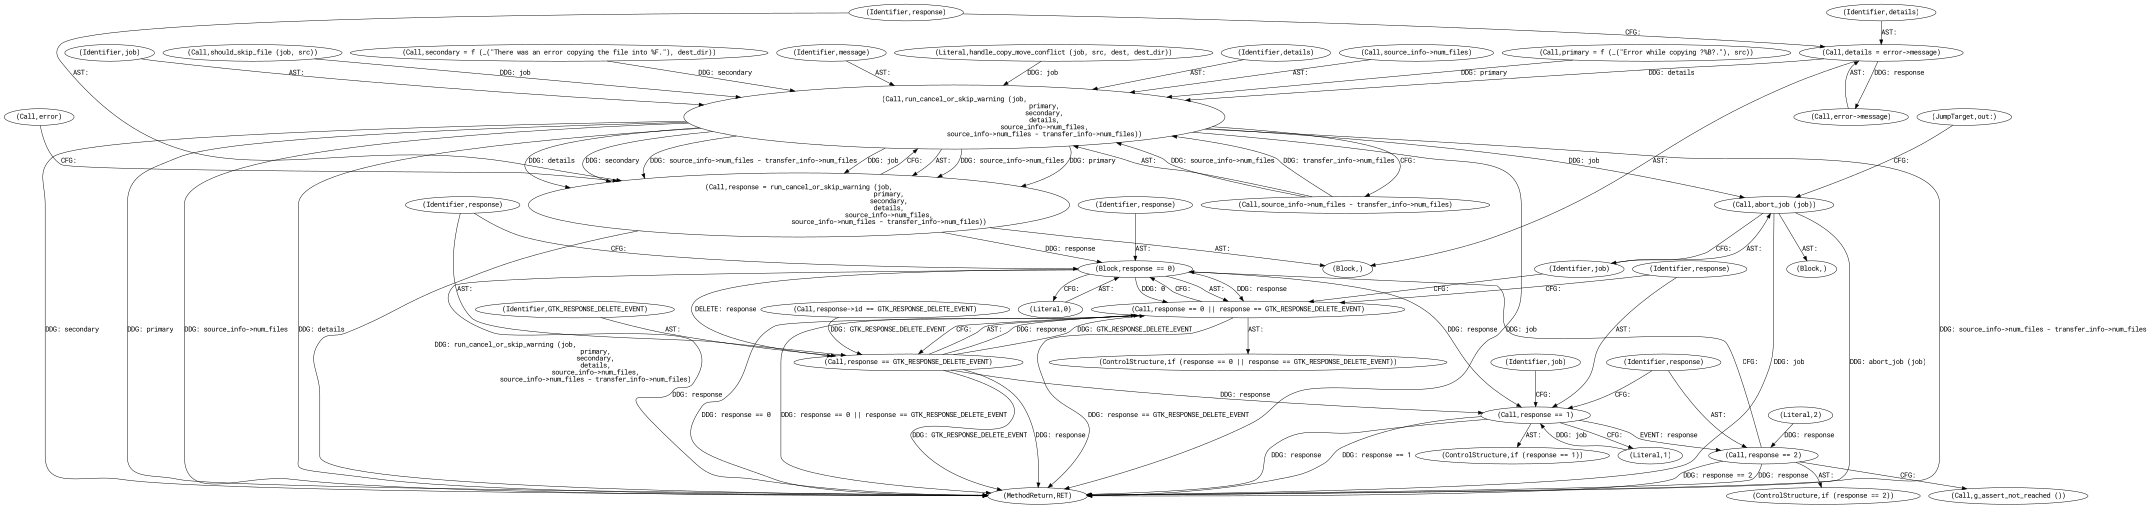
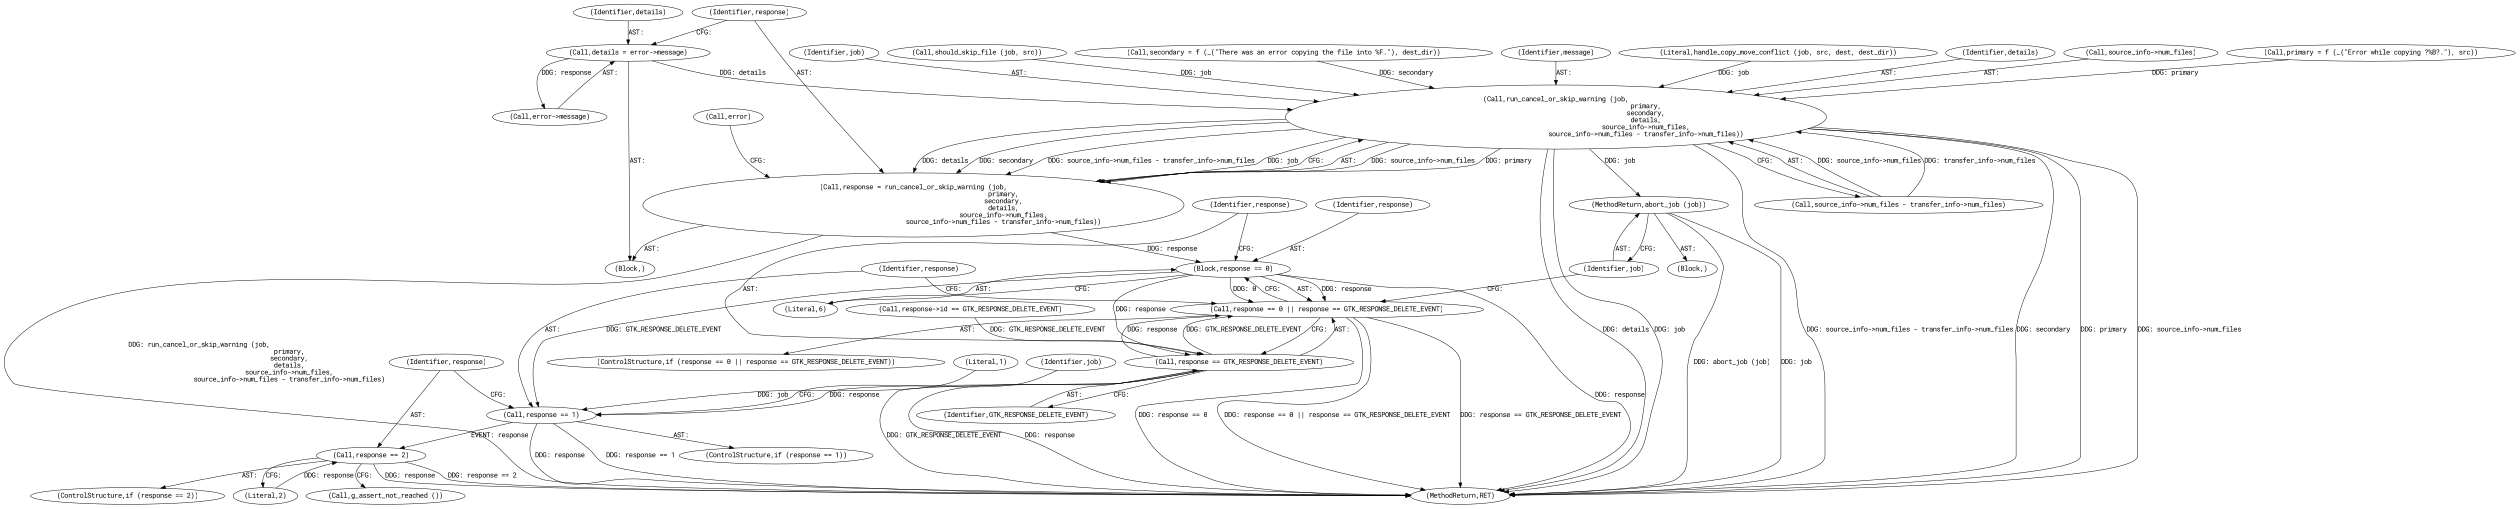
node "(JumpTarget,out:)": removed
node "(Call,abort_job (job))": label "(Call,abort_job (job))" -> "(MethodReturn,abort_job (job))"
edge "(Block,response == 0)" -> "(Call,response == GTK_RESPONSE_DELETE_EVENT)": label "DELETE: response" -> "DDG: response"
node "(Literal,0)": label "(Literal,0)" -> "(Literal,6)"
edge "(Call,response == 2)" -> "(Block,response == 0)": now "(Call,response == 2)" -> "(Literal,2)"
edge "(Block,response == 0)" -> "(Call,response == 1)": label "DDG: response" -> "DDG: GTK_RESPONSE_DELETE_EVENT"
edge "(Call,response == GTK_RESPONSE_DELETE_EVENT)" -> "(Identifier,GTK_RESPONSE_DELETE_EVENT)": added, label "CFG:"
edge "(Call,response == 1)" -> "(Literal,1)": removed, label "CFG:"
